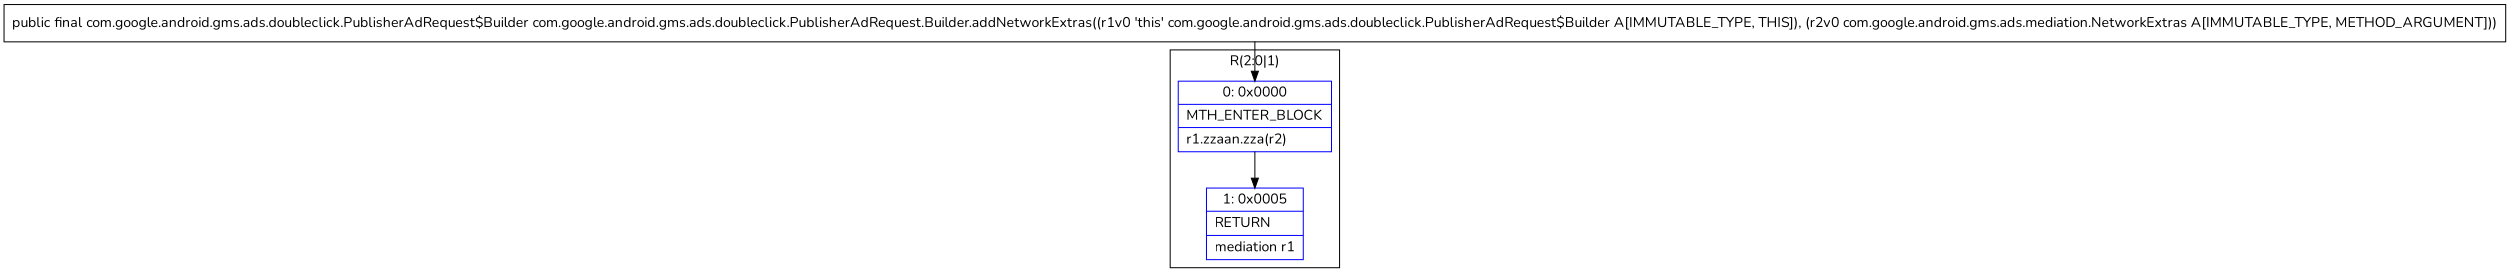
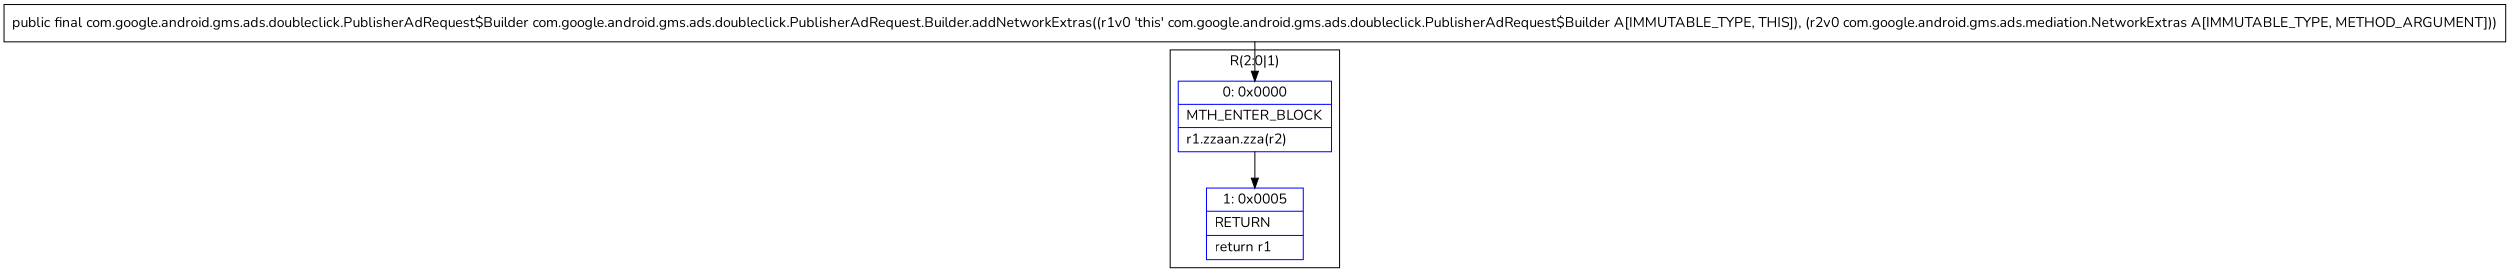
node "1: 0x0005": text "mediation r1" -> "return r1"
